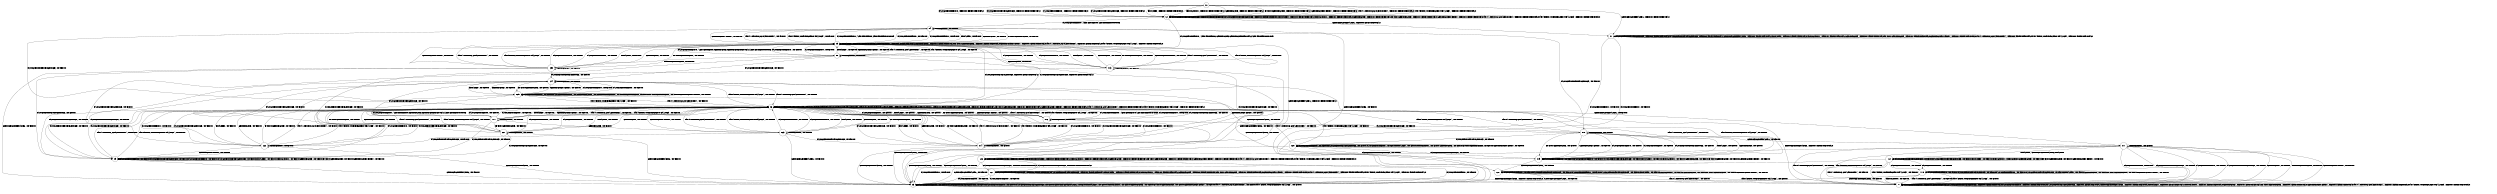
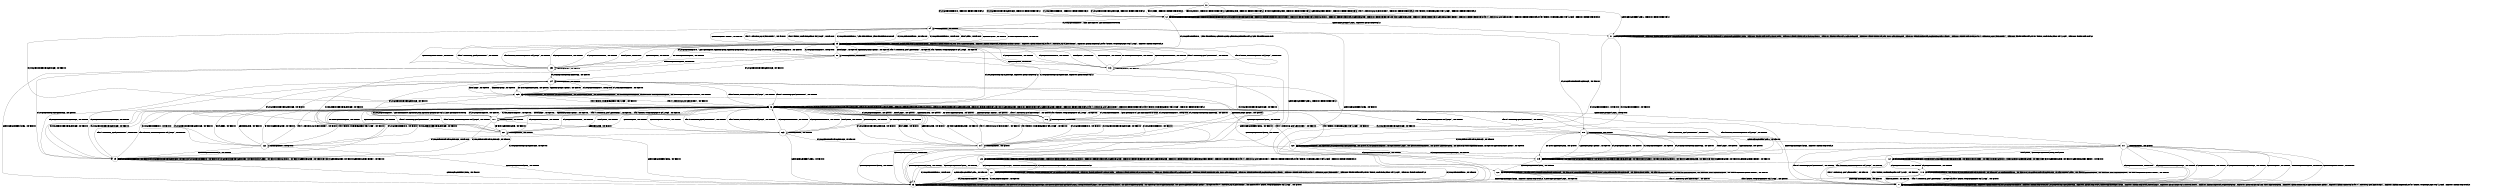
edge "s13" -> "s22": removed, label "PSK_CLIENT_KEY_EXCHANGE / TIMEOUT"
edge "s22" -> "s9": label "CERTIFICATE_VERIFY / TIMEOUT" -> "CERTIFICATE_REQUEST / TIMEOUT"
